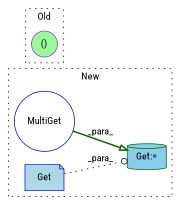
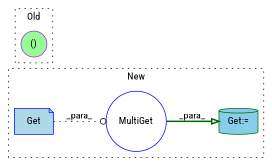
edge "Get" -> "Get:=": now "Get" -> "MultiGet"
